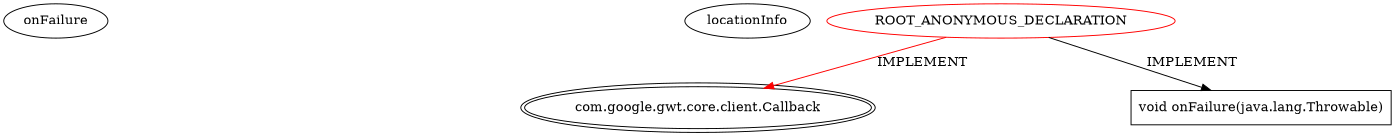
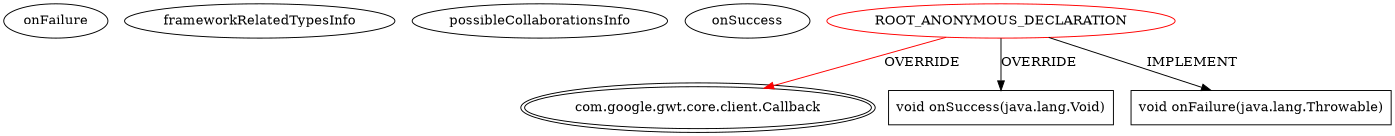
node "frameworkRelatedTypesInfo": added
node "possibleCollaborationsInfo": added
node "locationInfo": label "locationInfo" -> "onSuccess"
edge "ROOT_ANONYMOUS_DECLARATION" -> "com.google.gwt.core.client.Callback": label "IMPLEMENT" -> "OVERRIDE"
node "void onSuccess(java.lang.Void)": added
